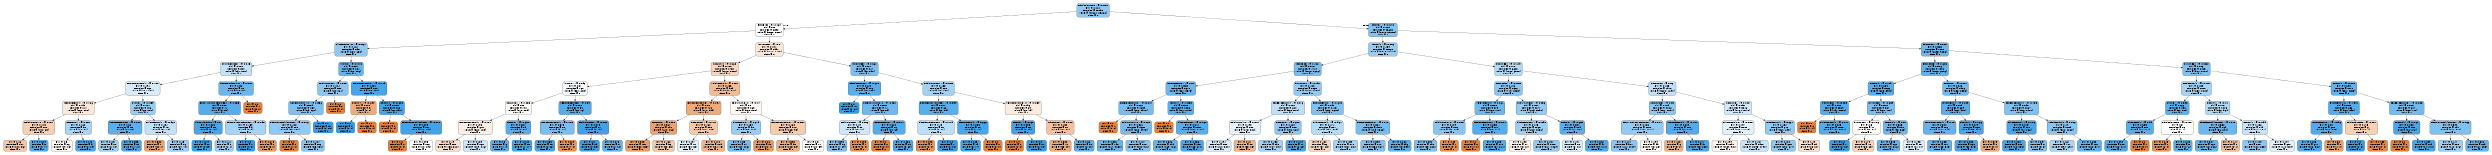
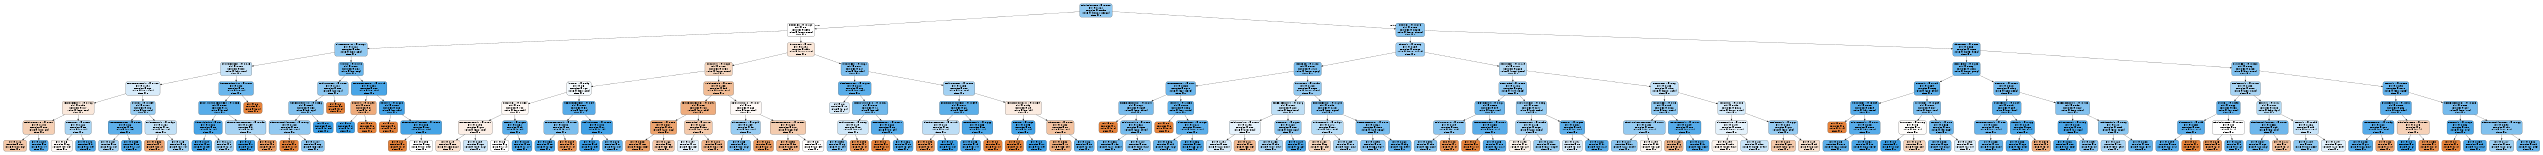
node "gini = 0.0 samples = 42 value = [0, 64] class = 1": fillcolor #399de5 -> #d7ebfa
node "gini = 0.5 samples = 6 value = [4, 4] class = 0": fillcolor #5aade9 -> #ffffff
node "gini = 0.18 samples = 7 value = [9, 1] class = 0": label "gini = 0.18 samples = 7 value = [9, 1] class = 0" -> "dbp = 0.18 samples = 7 value = [9, 1] class = 0"
node "gini = 0.421 samples = 612 value = [292, 677] class = 1": fillcolor #8ec7f0 -> #f4c9aa
node "gini = 0.25 samples = 1575 value = [364, 2122] class = 1": added
node "gini = 0.154 samples = 948 value = [126, 1378] class = 1": added
node "gini = 0.444 samples = 8 value = [8, 4] class = 0": label "gini = 0.444 samples = 8 value = [8, 4] class = 0" -> "gini = 0.444 sbp = 8 value = [8, 4] class = 0"
